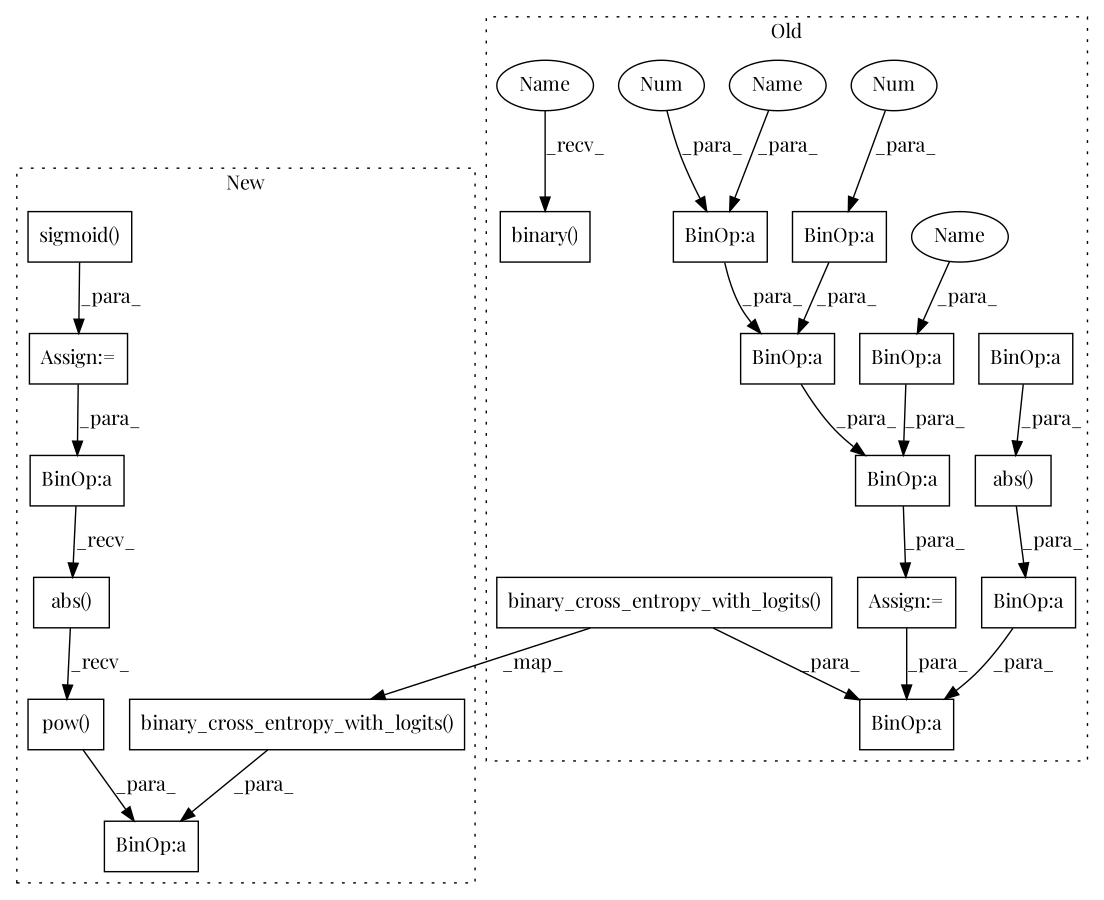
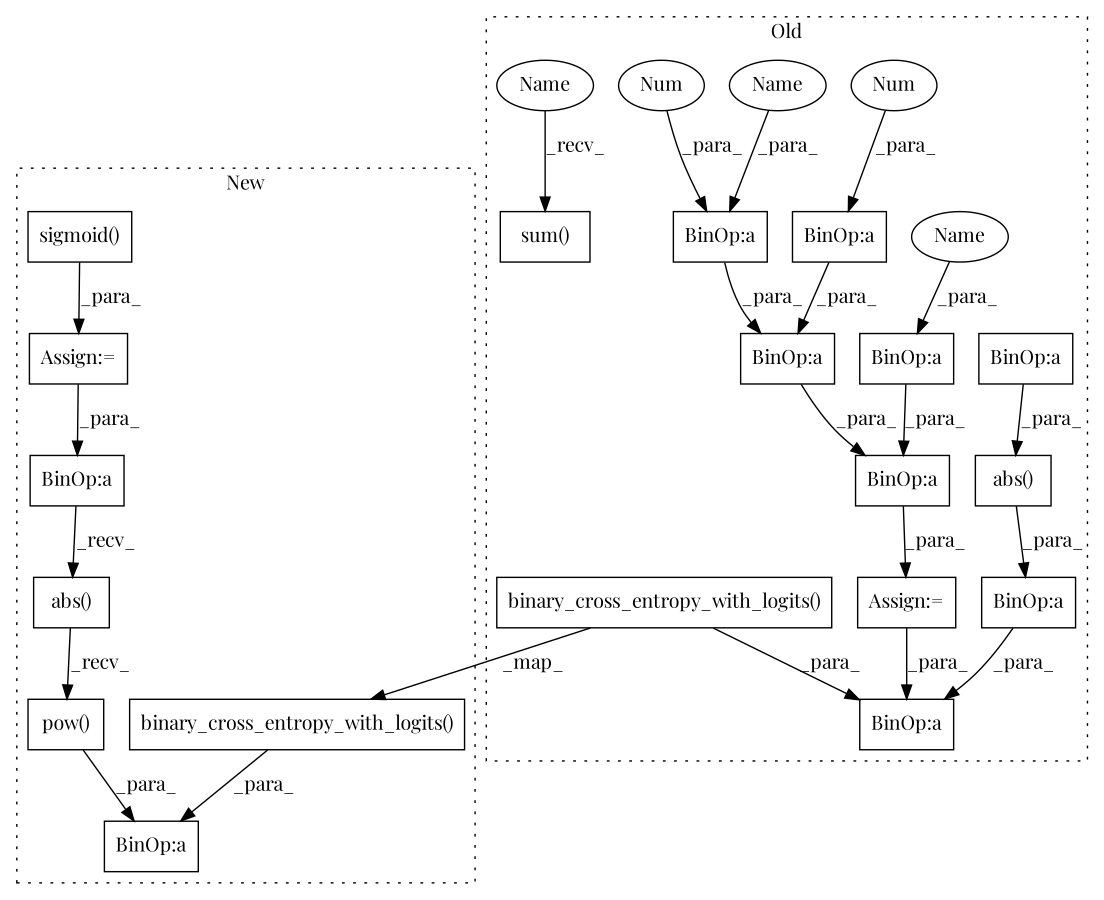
node "binary()": label "binary()" -> "sum()"
